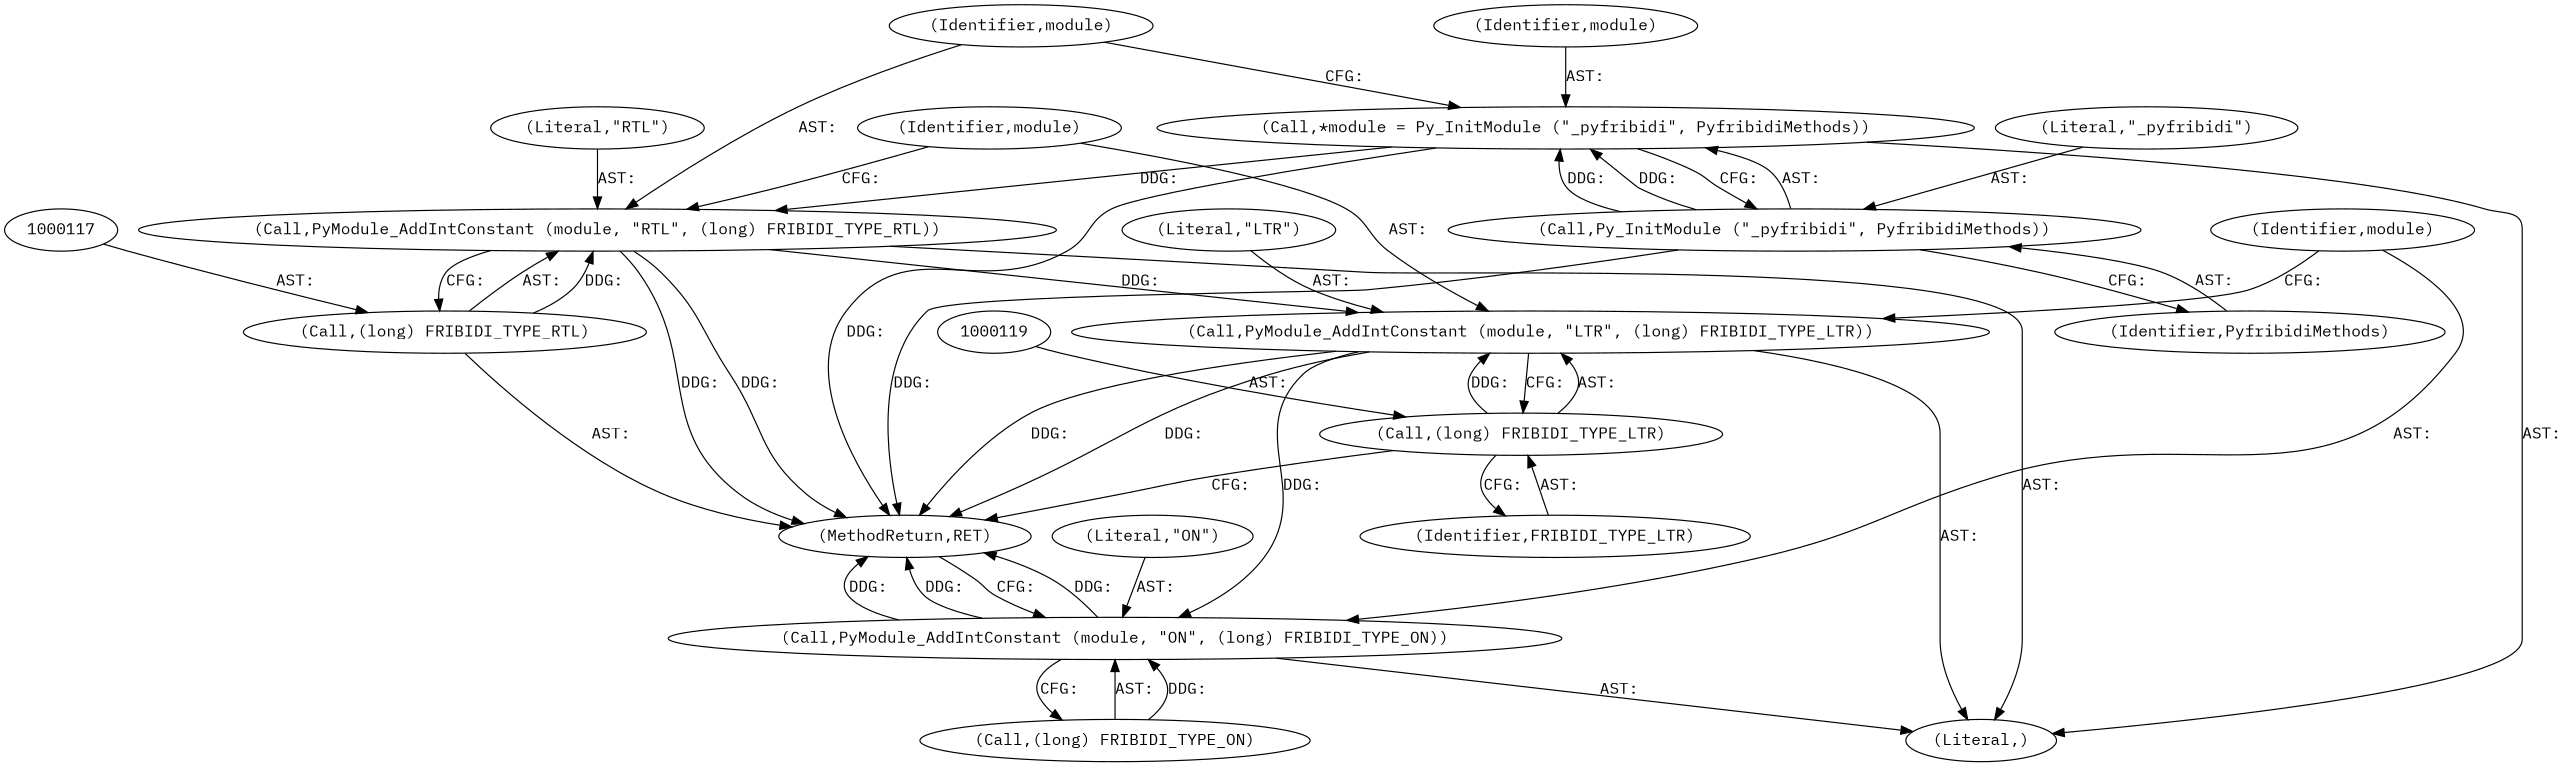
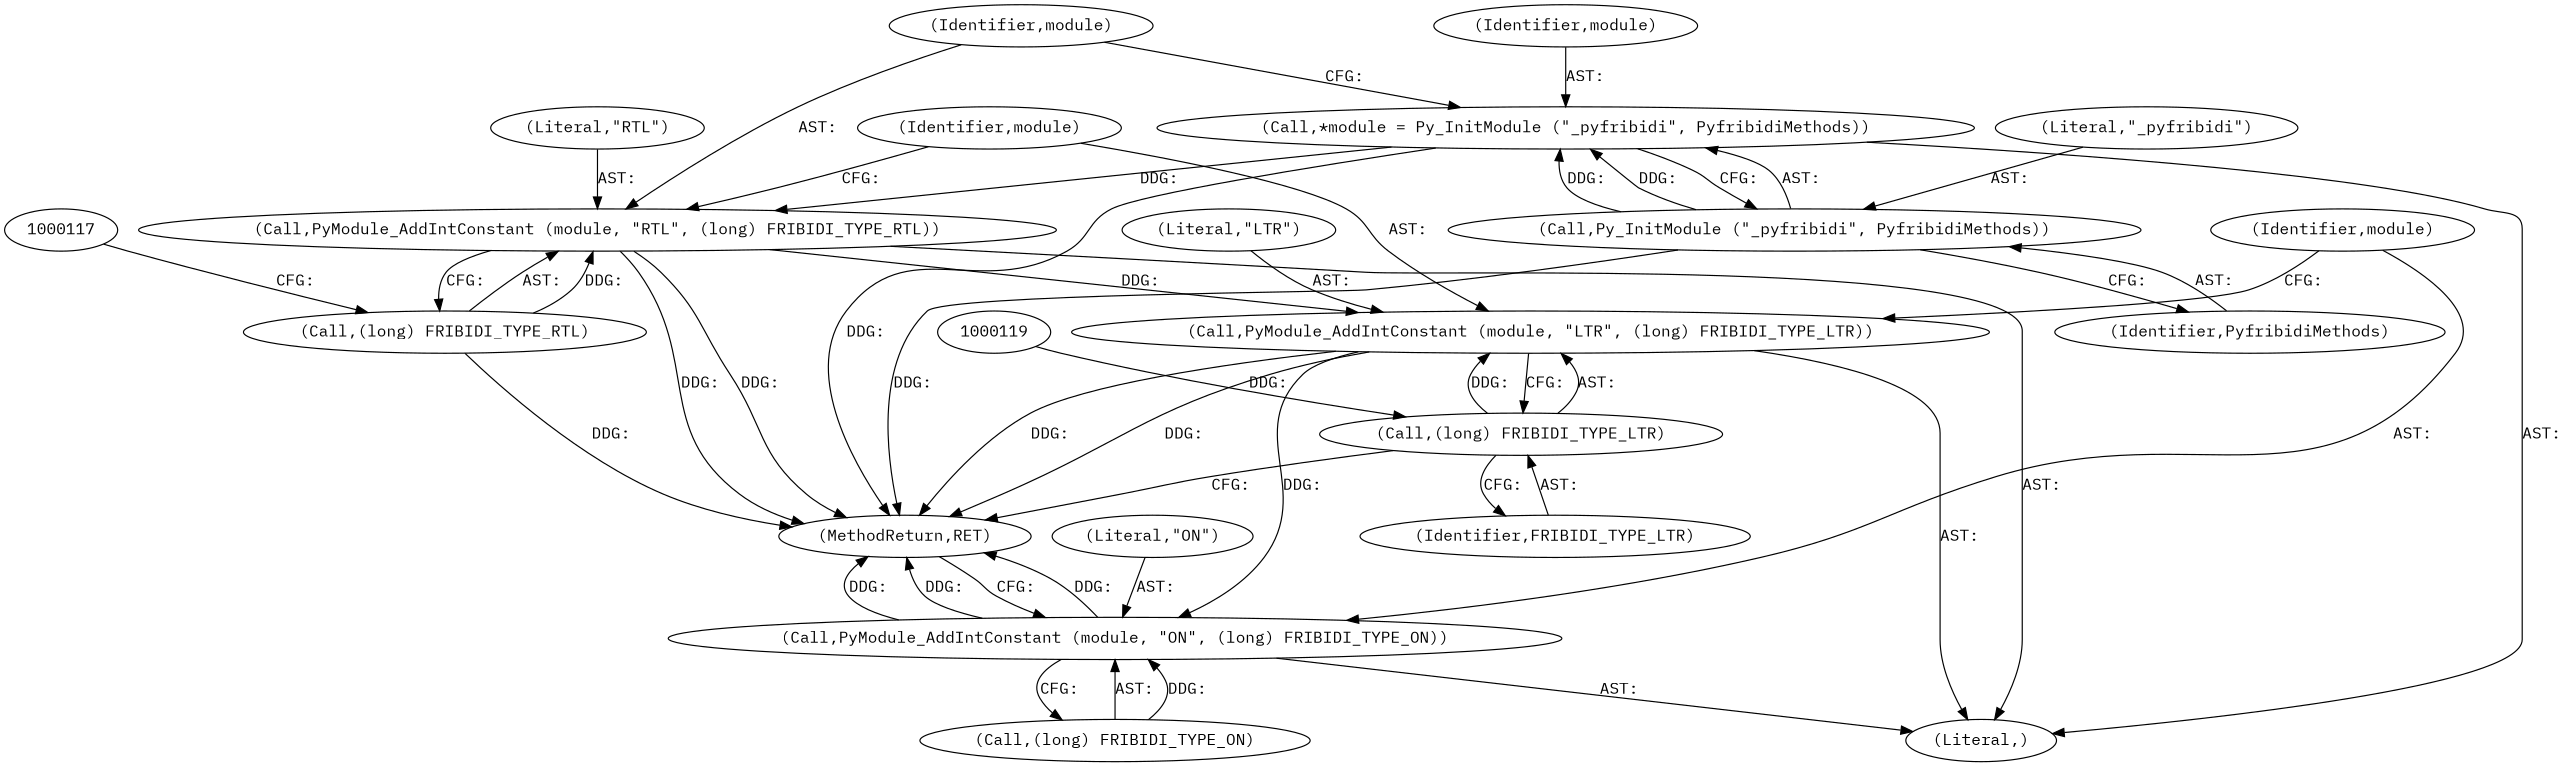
edge "1000117" -> "(Call,(long) FRIBIDI_TYPE_RTL)": label "AST: " -> "CFG: "
edge "1000119" -> "(Call,(long) FRIBIDI_TYPE_LTR)": label "AST: " -> "DDG: "
edge "(Call,(long) FRIBIDI_TYPE_RTL)" -> "(MethodReturn,RET)": label "AST: " -> "DDG: "
